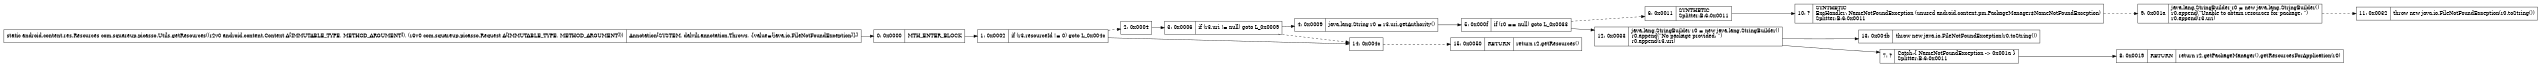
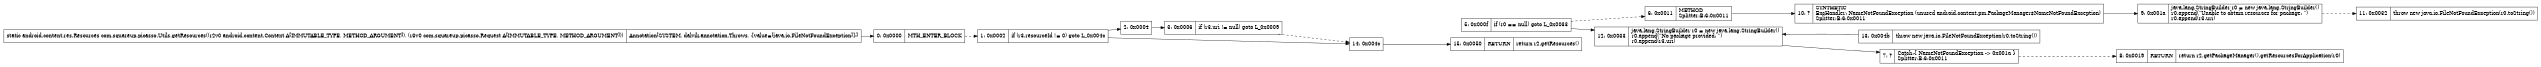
node "6: 0x0011": text "SYNTHETIC" -> "METHOD"
edge "10: ?" -> "9: 0x001a": style dashed -> solid
node "4: 0x0009": removed
edge "1: 0x0002" -> "2: 0x0004": style dashed -> solid
edge "0: 0x0000" -> "1: 0x0002": style solid -> dashed
edge "12: 0x0033" -> "13: 0x004b": reversed
edge "14: 0x004c" -> "15: 0x0050": style dashed -> solid
edge "7: ?" -> "8: 0x0019": style solid -> dashed
